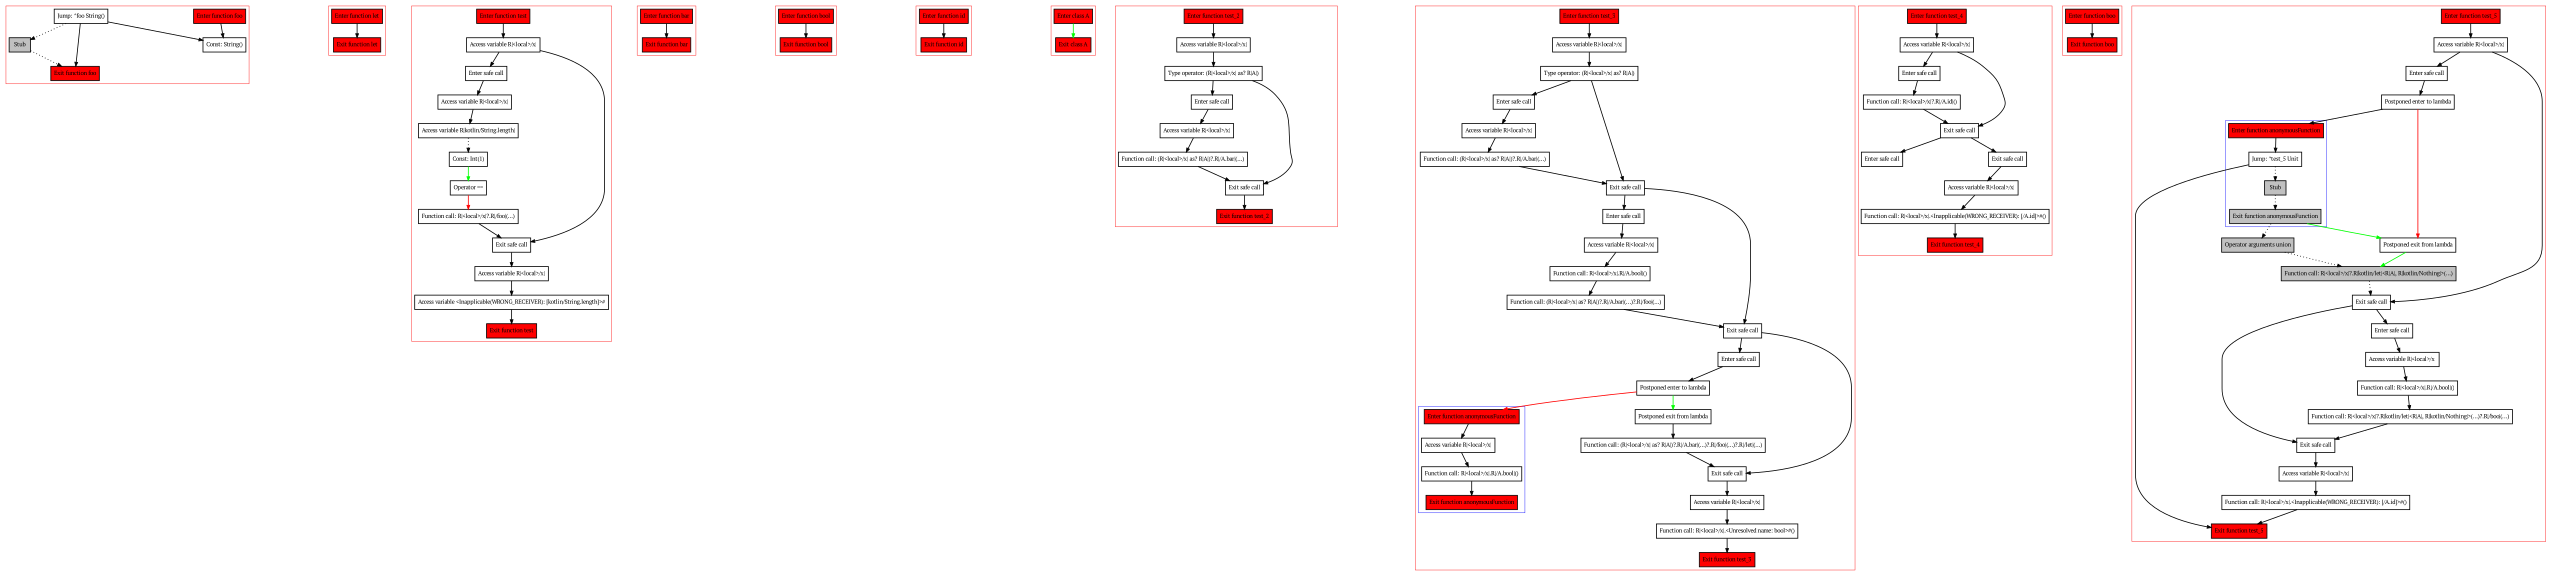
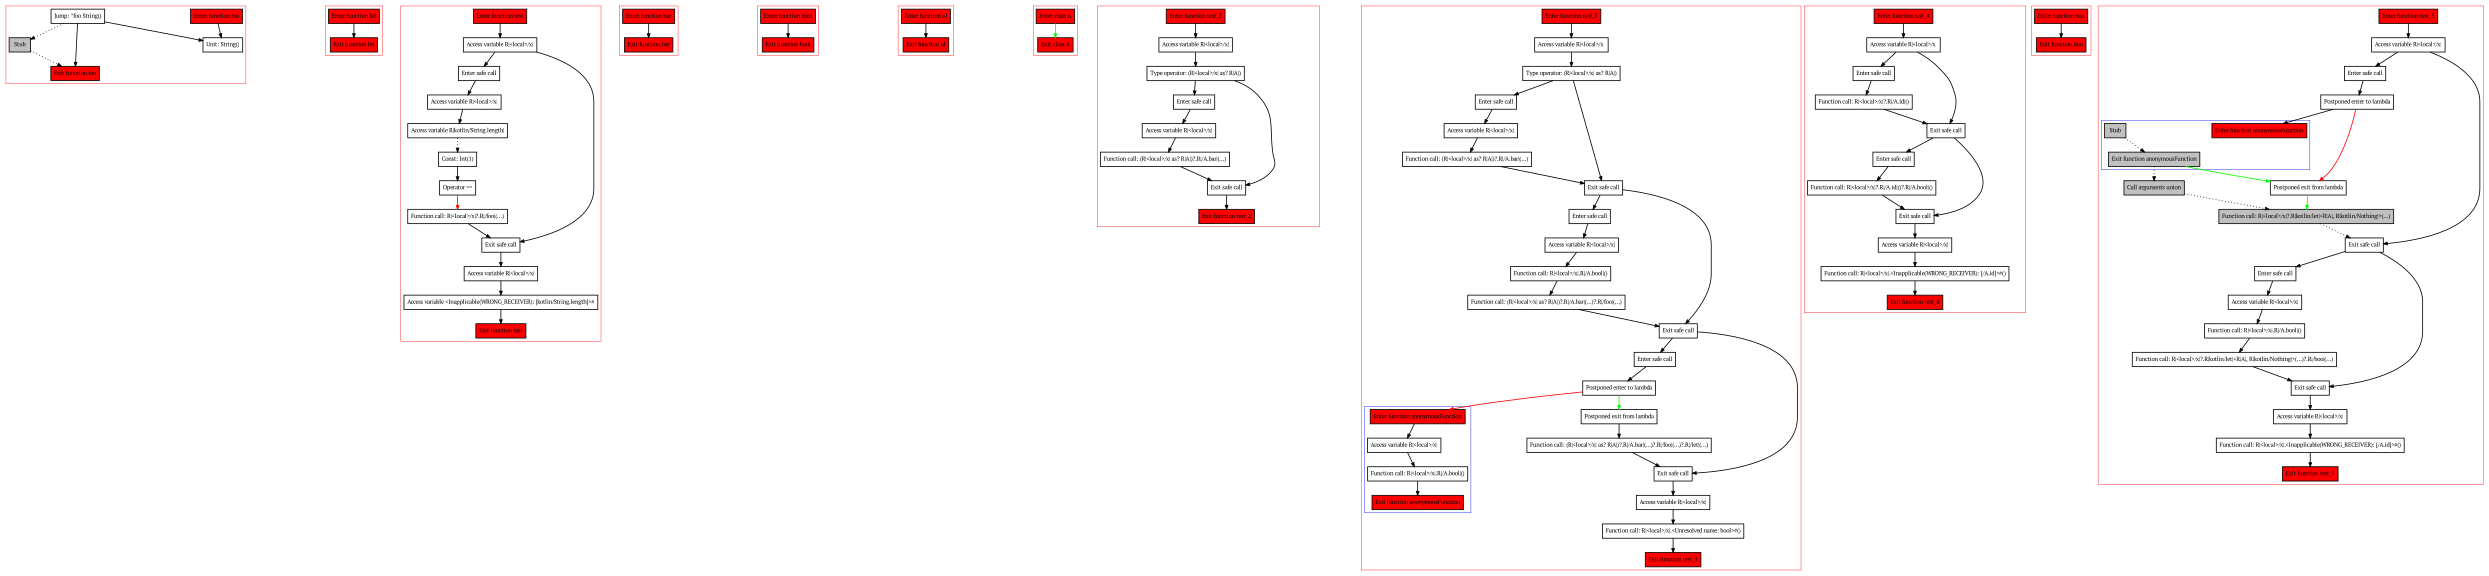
node "Const: String()": label "Const: String()" -> "Unit: String()"
node "Jump: ^test_5 Unit": removed
edge "Const: Int(1)" -> "Operator ==": color green -> black
node "Function call: R|<local>/x|?.R|/A.id|()?.R|/A.bool|()": added
node "Operator arguments union": label "Operator arguments union" -> "Call arguments union"
